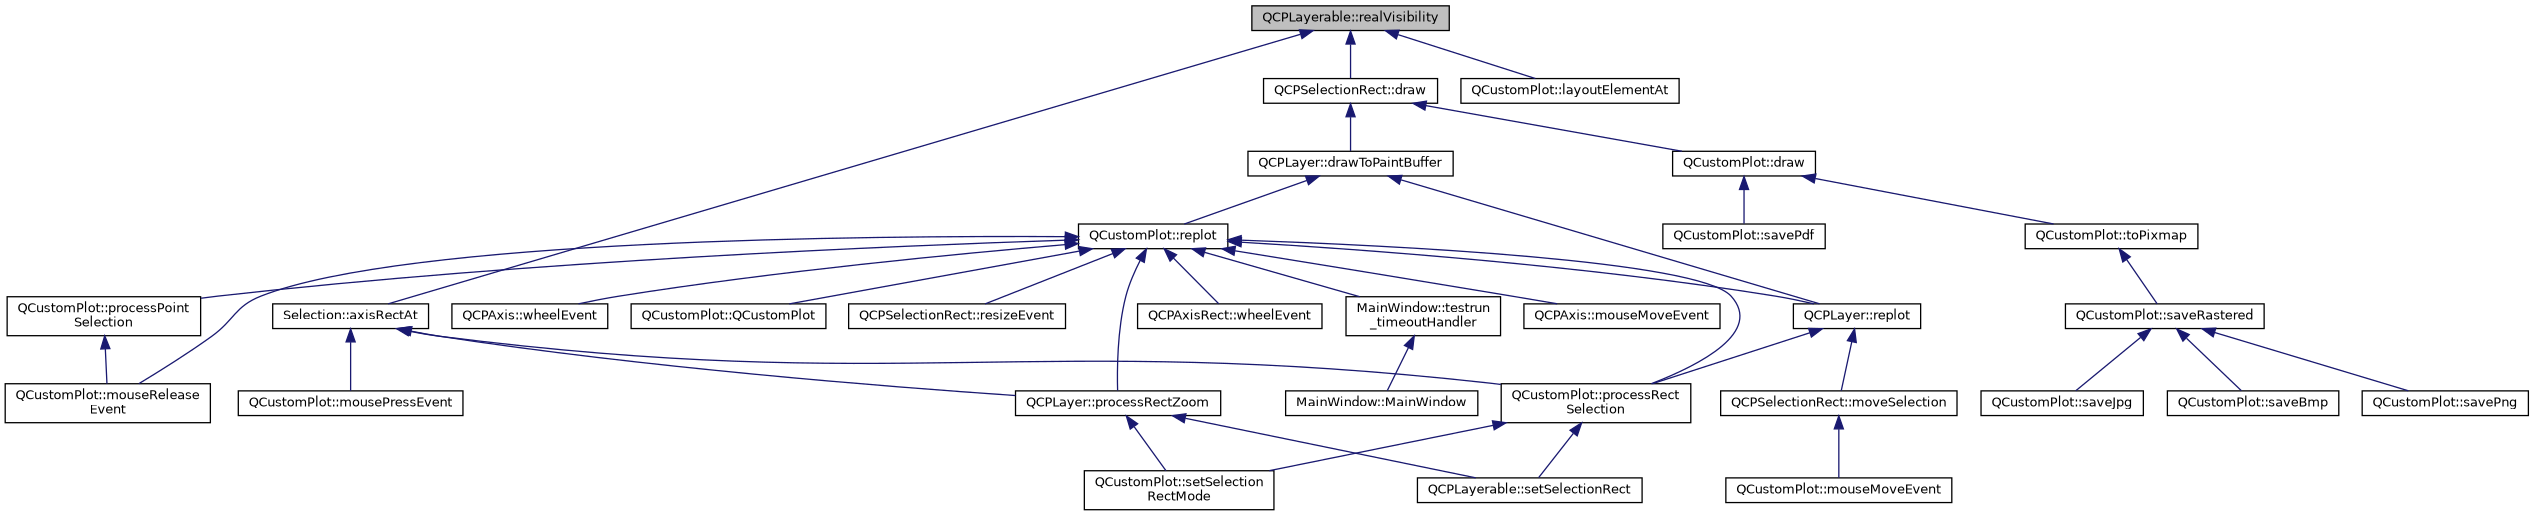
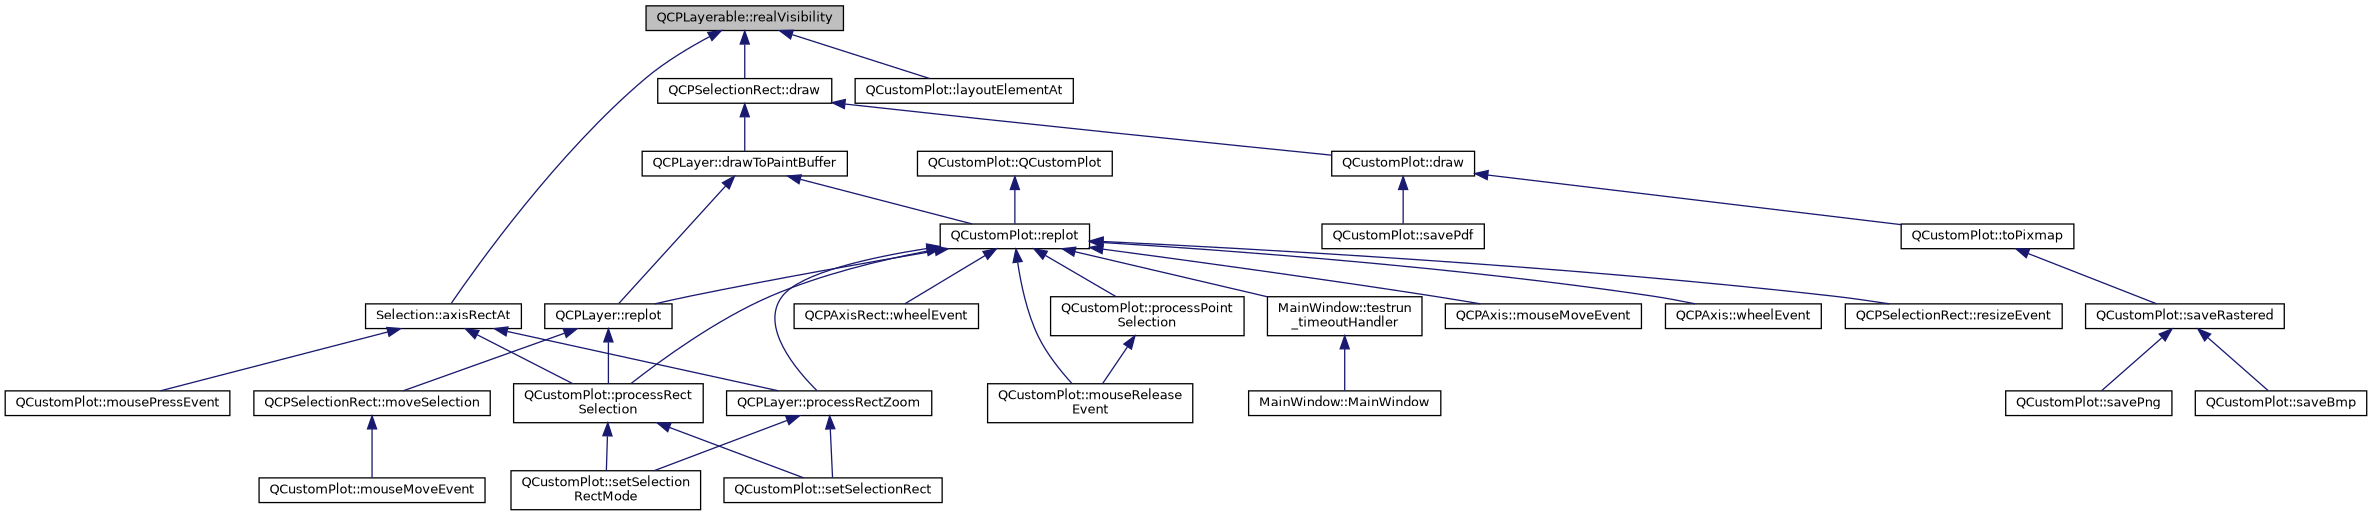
edge "QCustomPlot::QCustomPlot" -> "QCustomPlot::replot": reversed
node "QCustomPlot::saveJpg": removed
node "QCPLayerable::setSelectionRect": label "QCPLayerable::setSelectionRect" -> "QCustomPlot::setSelectionRect"
